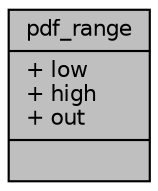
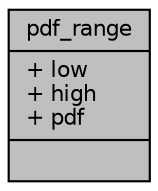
node "pdf_range": text "+ out" -> "+ pdf"
